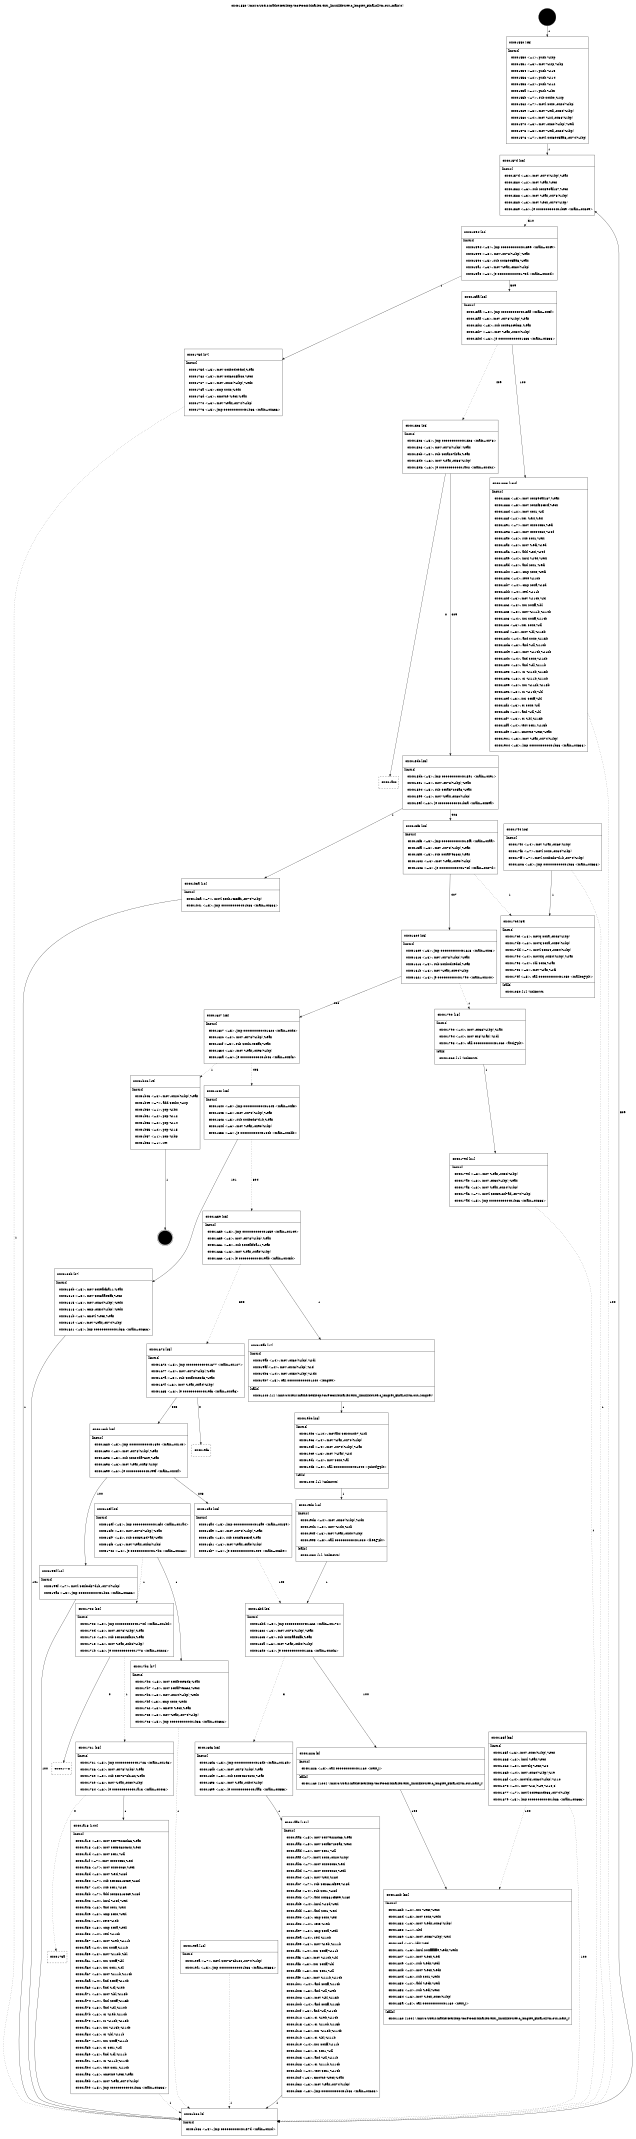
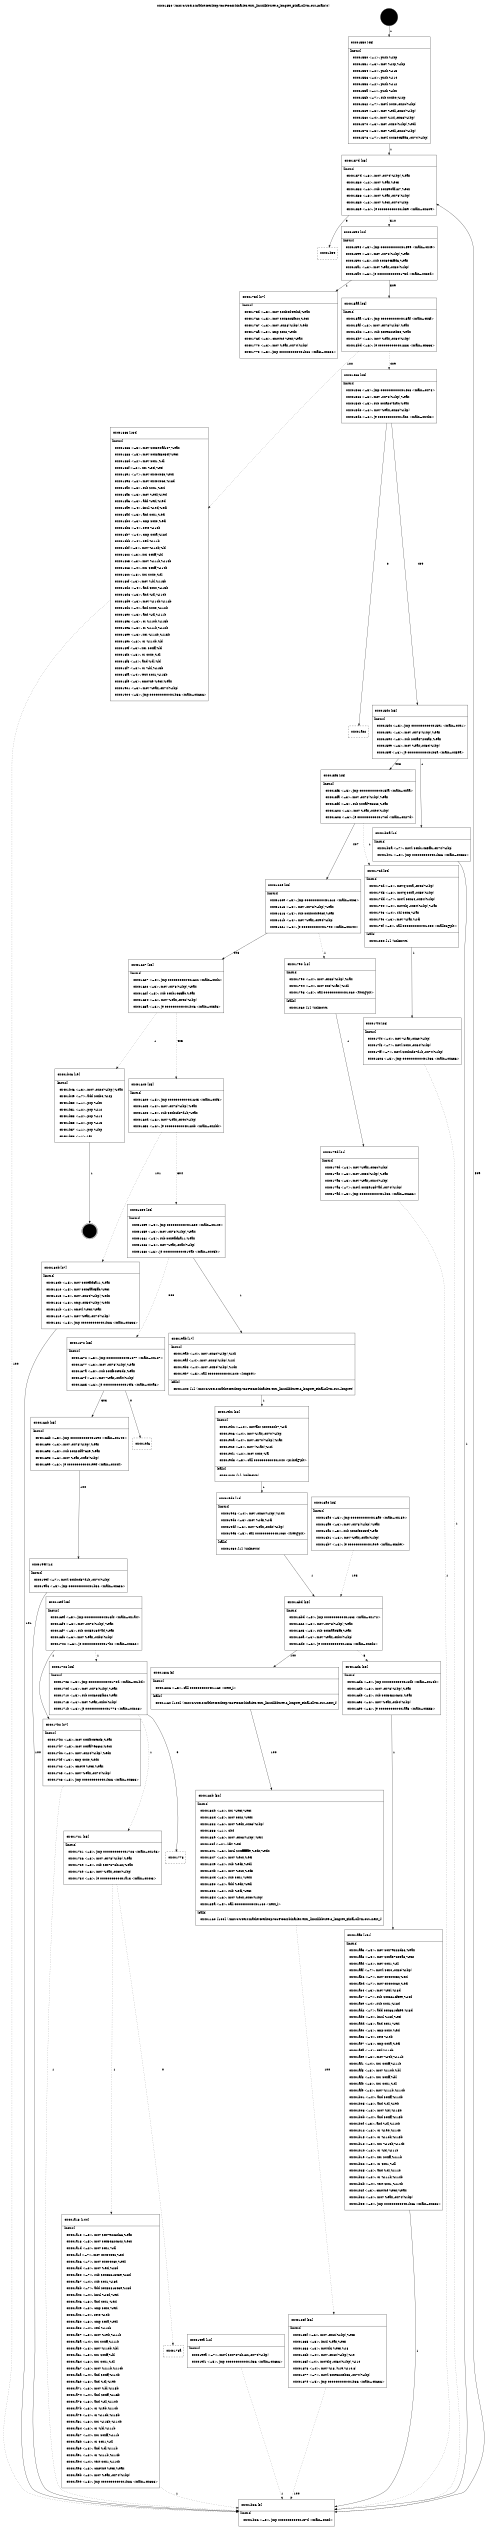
node "0x401b59": added
edge "0x4015aa [25]" -> "0x401883 [134]": style solid -> dotted
edge "0x4017f4 [23]" -> "0x4017cd [39]": reversed
edge "0x401640 [25]" -> "0x40180b [27]": style solid -> dotted
edge "0x40175d [27]" -> "0x401b86 [5]": removed, label "1"
edge "0x40168b [25]" -> "0x4016a4 [25]": removed, label "203"
edge "0x401721 [25]" -> "0x401a13 [144]": style solid -> dotted
edge "0x40185f [36]" -> "0x40182b [52]": reversed
